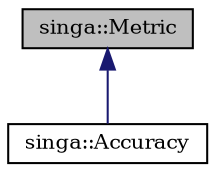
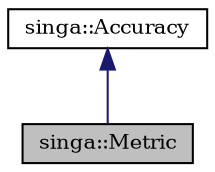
edge "singa::Accuracy" -> "singa::Metric": reversed
